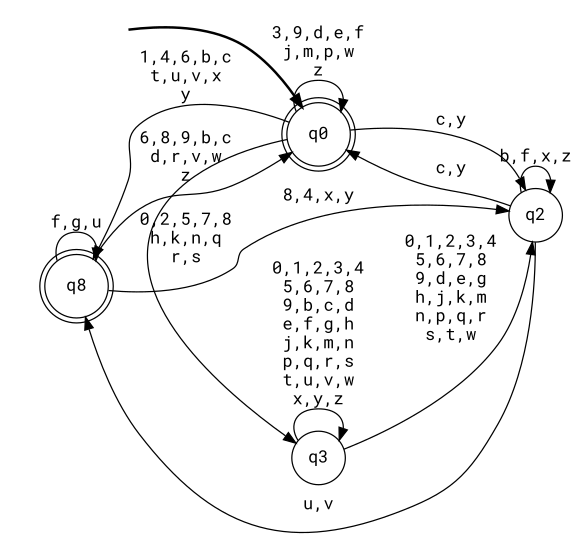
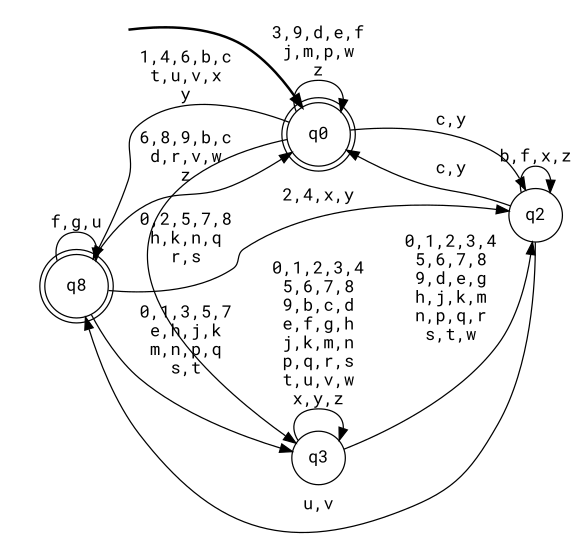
edge "q8" -> "q2": label "8,4,x,y" -> "2,4,x,y"
edge "q8" -> "q3": added, label "0,1,3,5,7 e,h,j,k m,n,p,q s,t"
